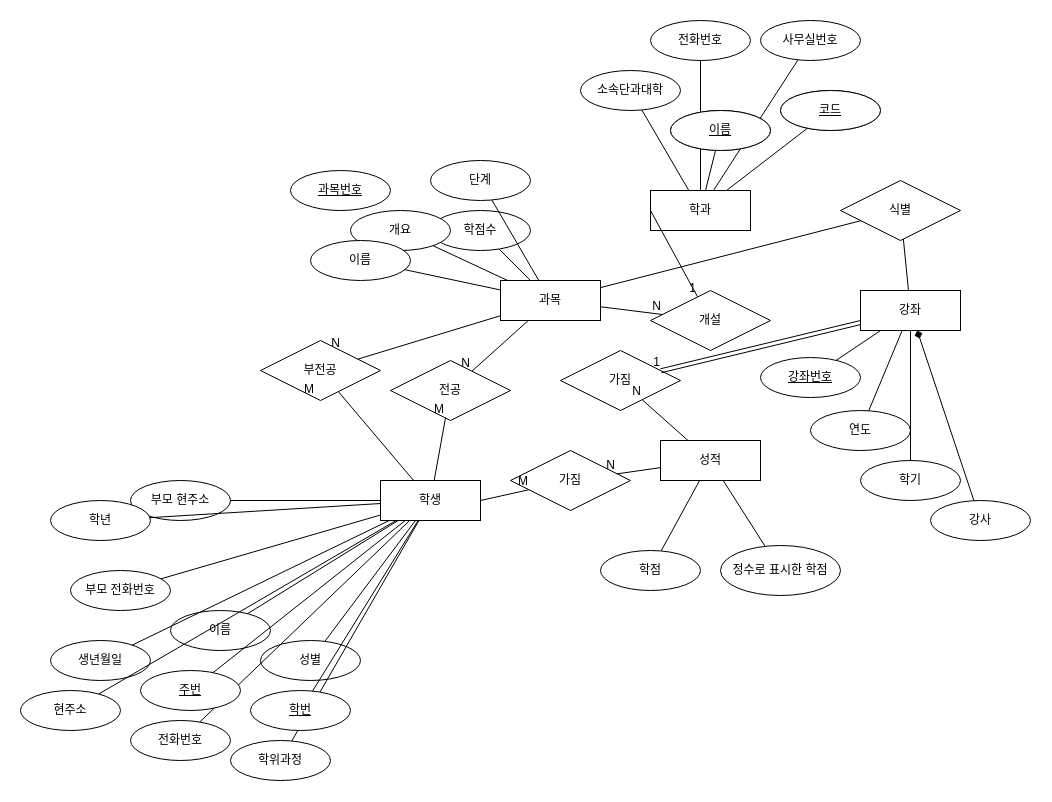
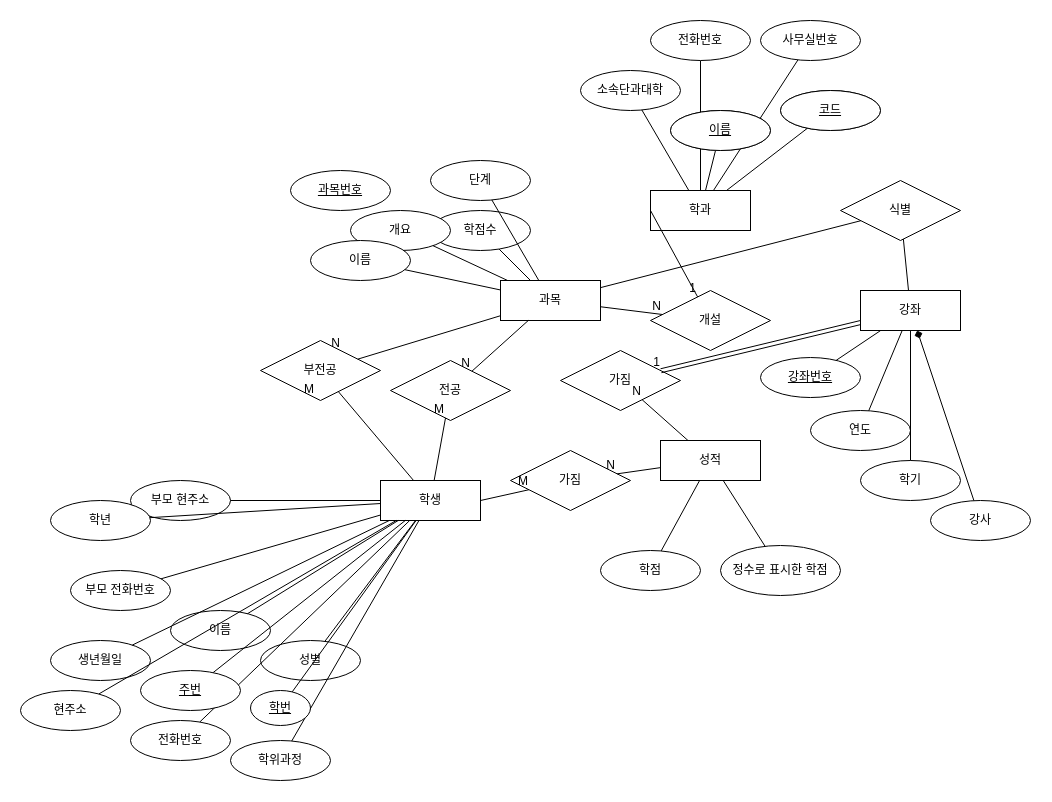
node "학번": size 100x40 -> 60x35
